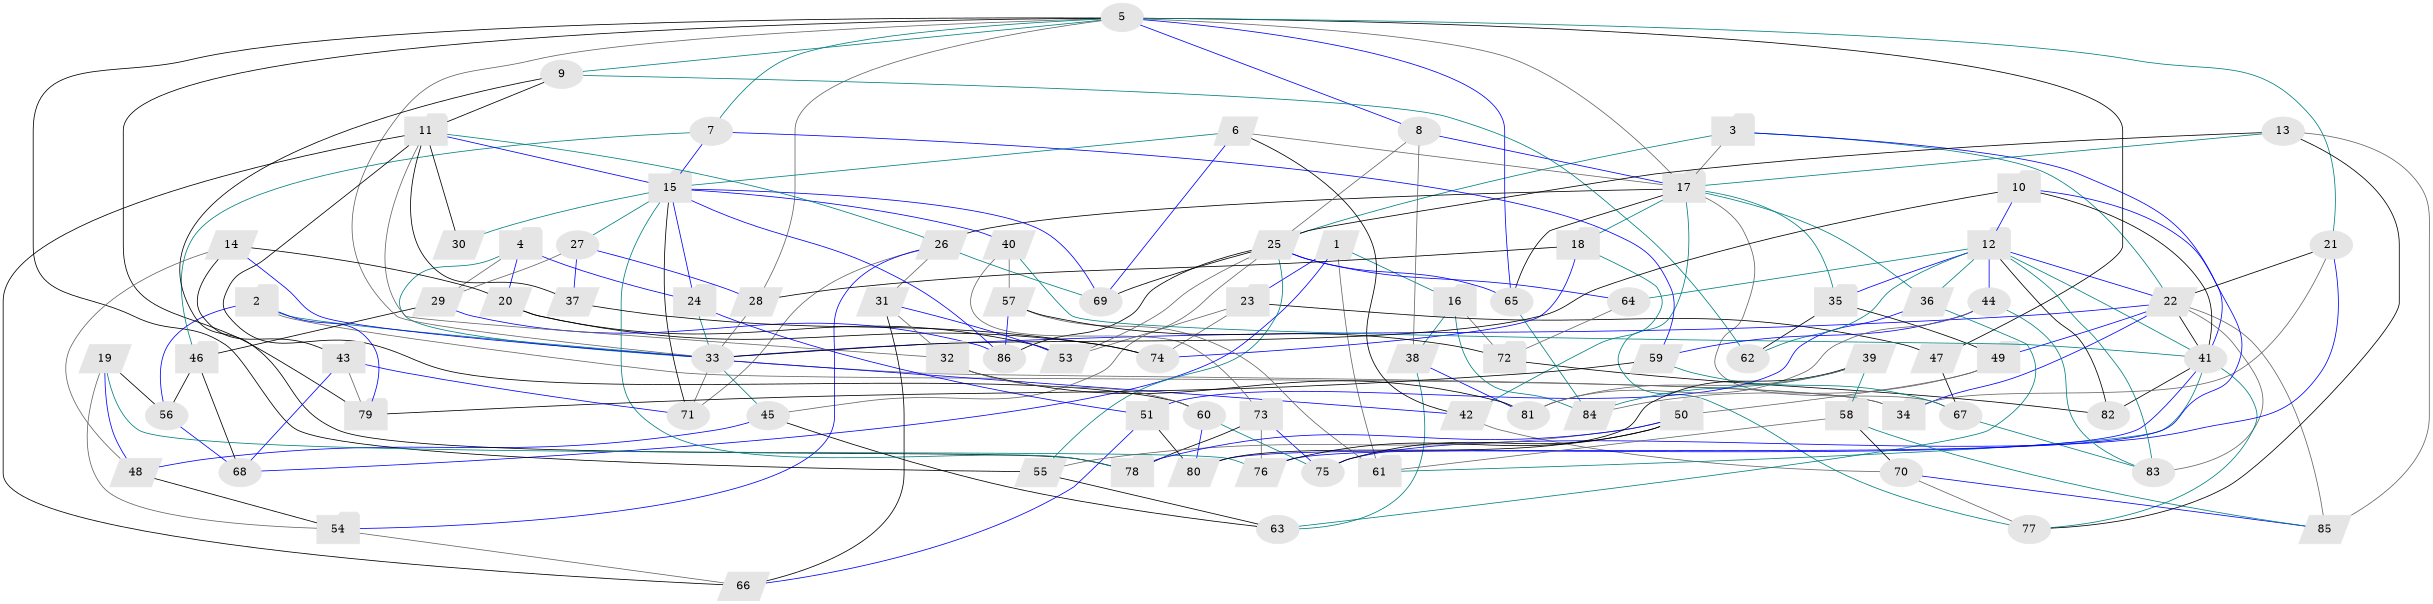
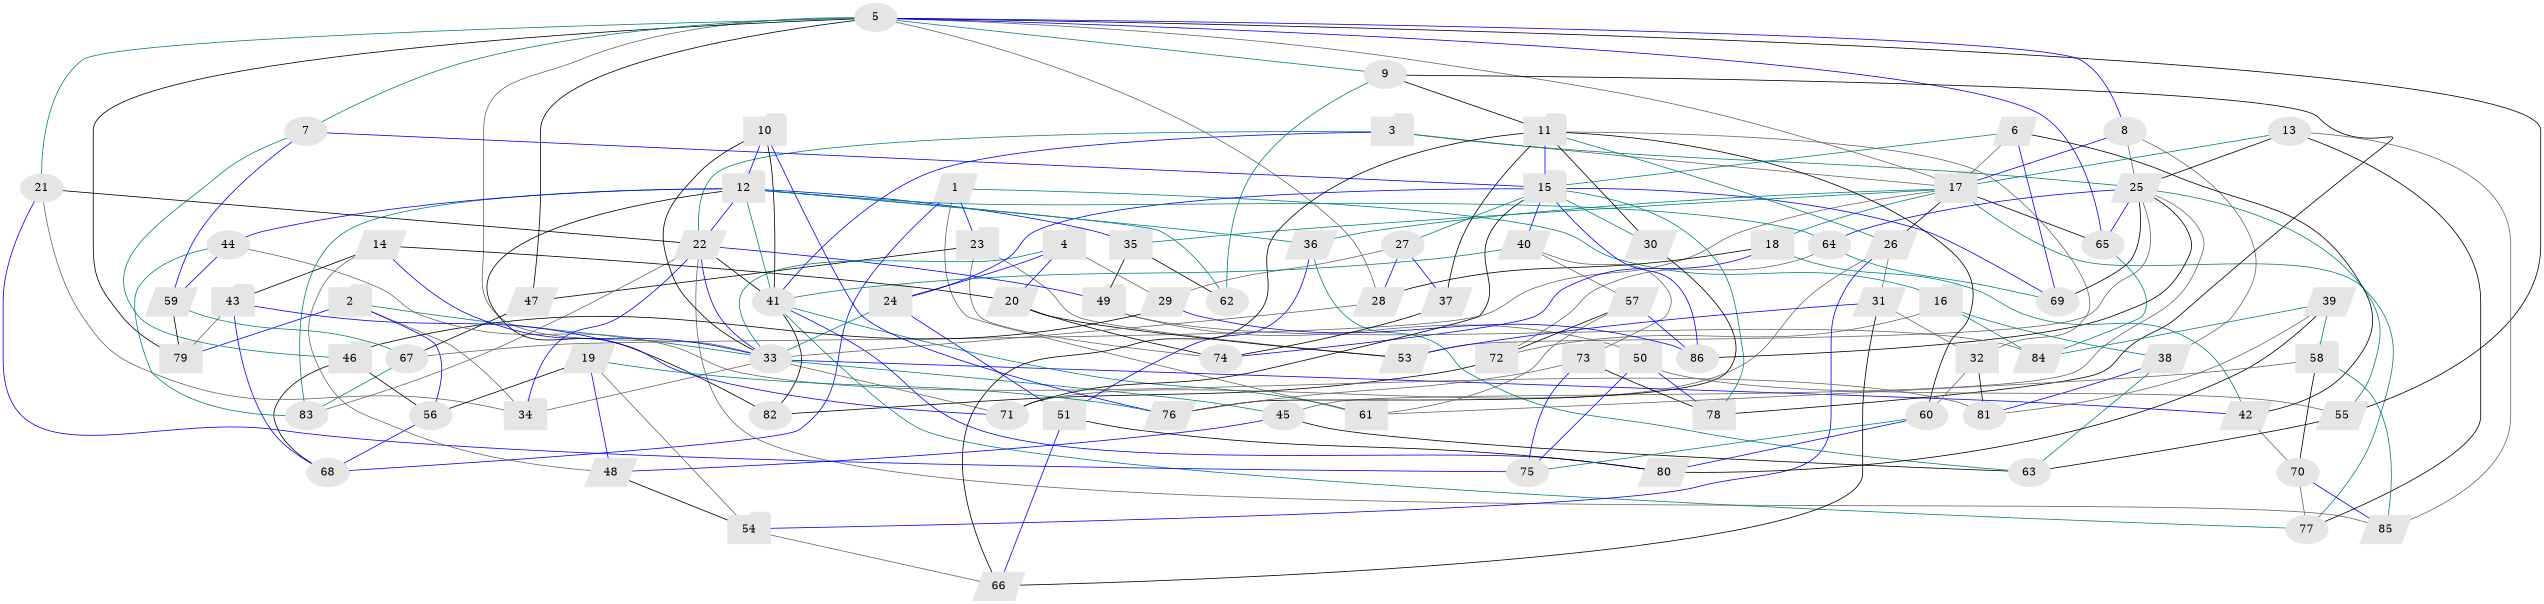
edge "26" -- "69": now "64" -- "69"
edge "50" -- "75": color black -> blue
edge "50" -- "76": now "30" -- "76"
